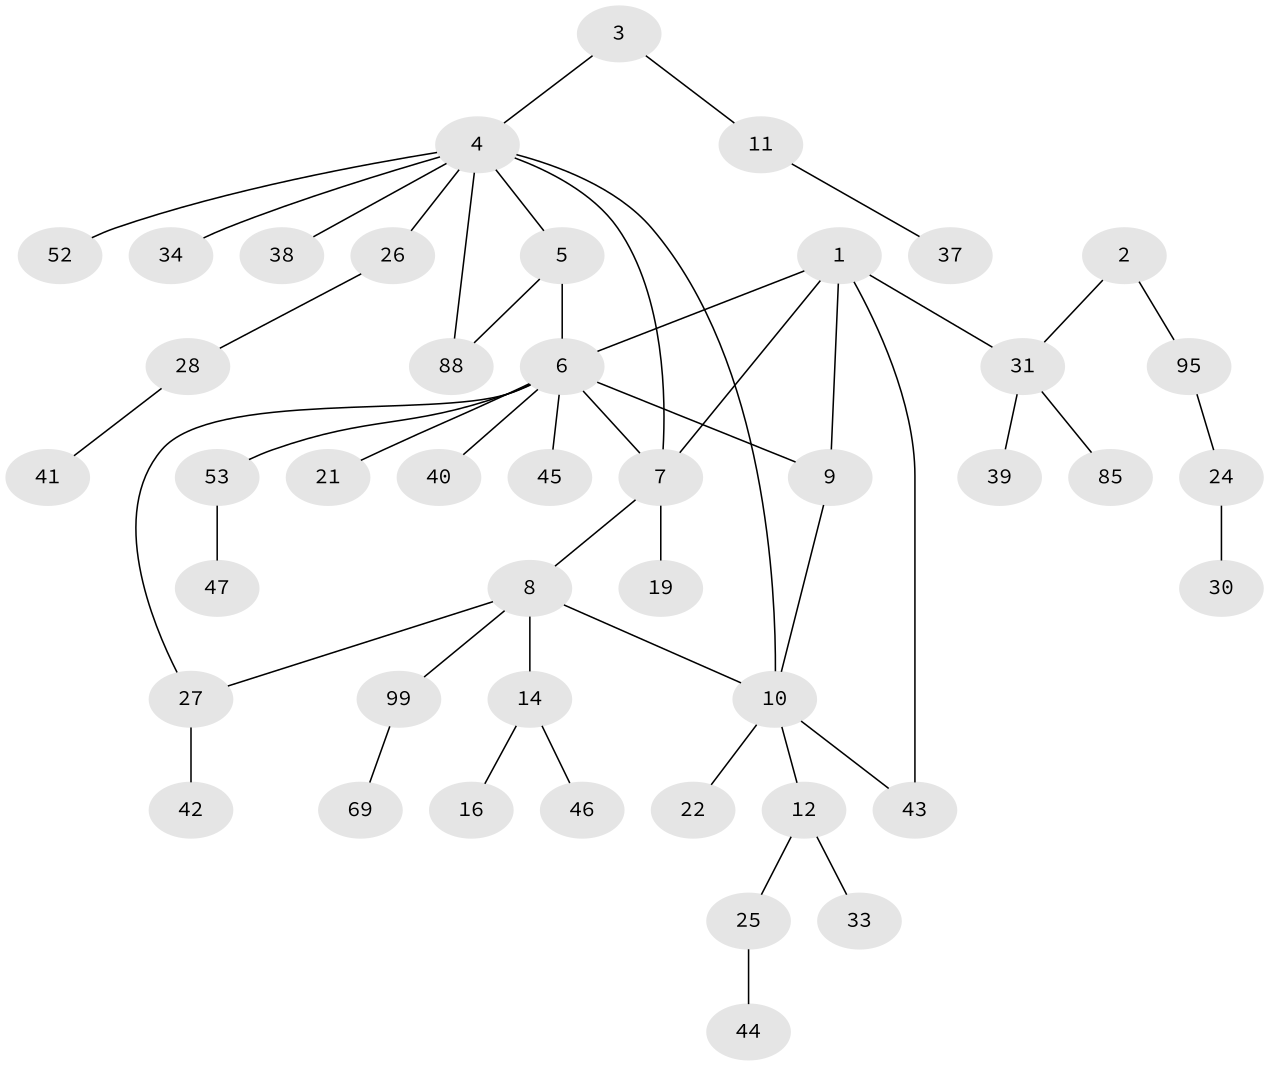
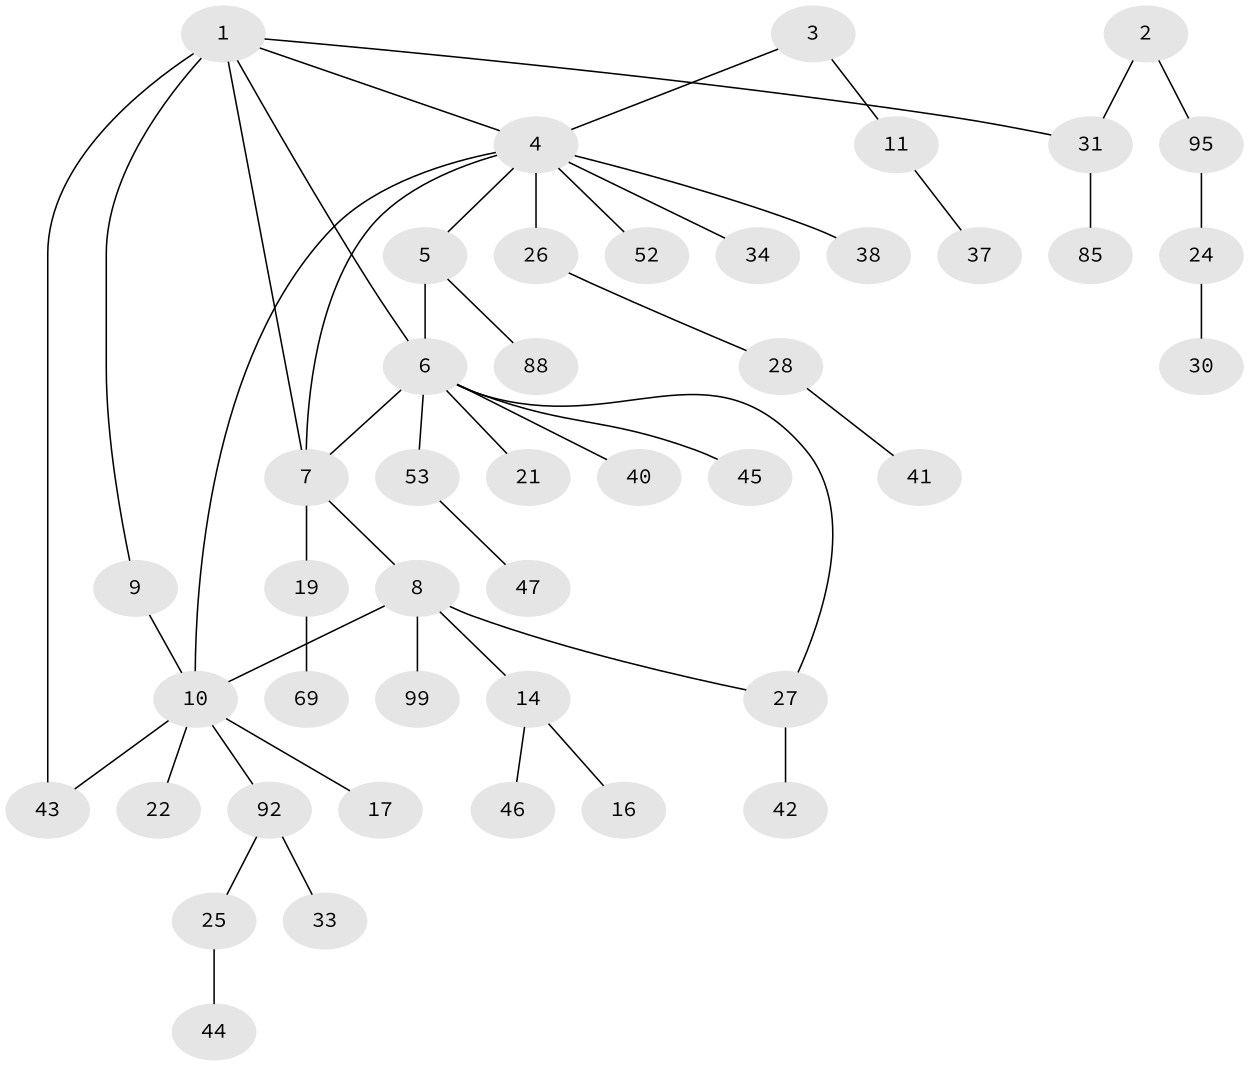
edge "4" -- "88": now "4" -- "1"
edge "6" -- "9": removed
node "39": removed
edge "99" -- "69": now "19" -- "69"
node "17": added
node "12": label "12" -> "92"
